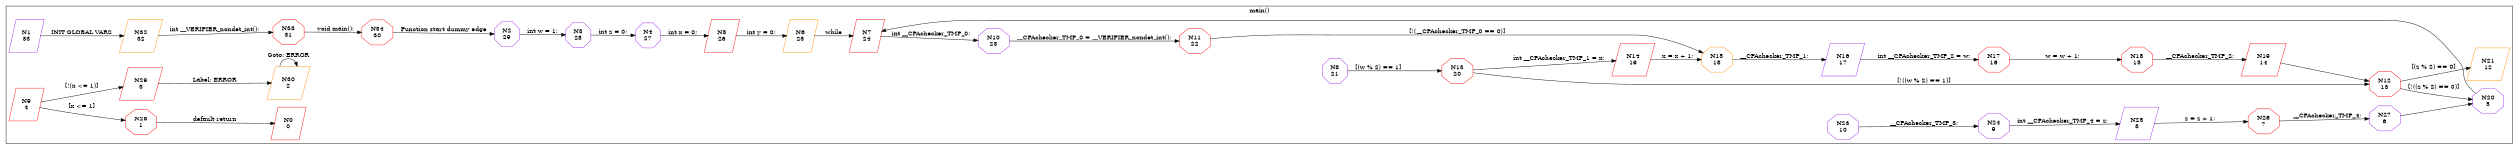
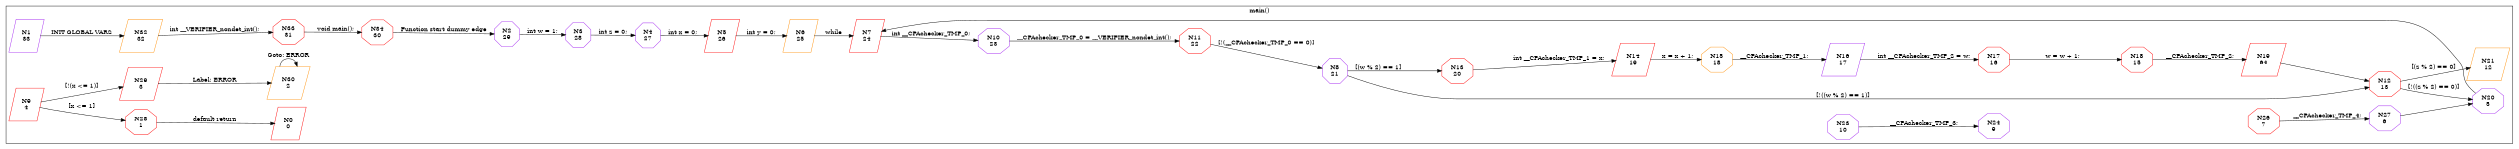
edge "N11 22" -> "N15 18": now "N11 22" -> "N8 21"
node "N19 14": label "N19 14" -> "N19 64"
edge "N13 20" -> "N12 13": now "N8 21" -> "N12 13"
node "N25 8": removed
